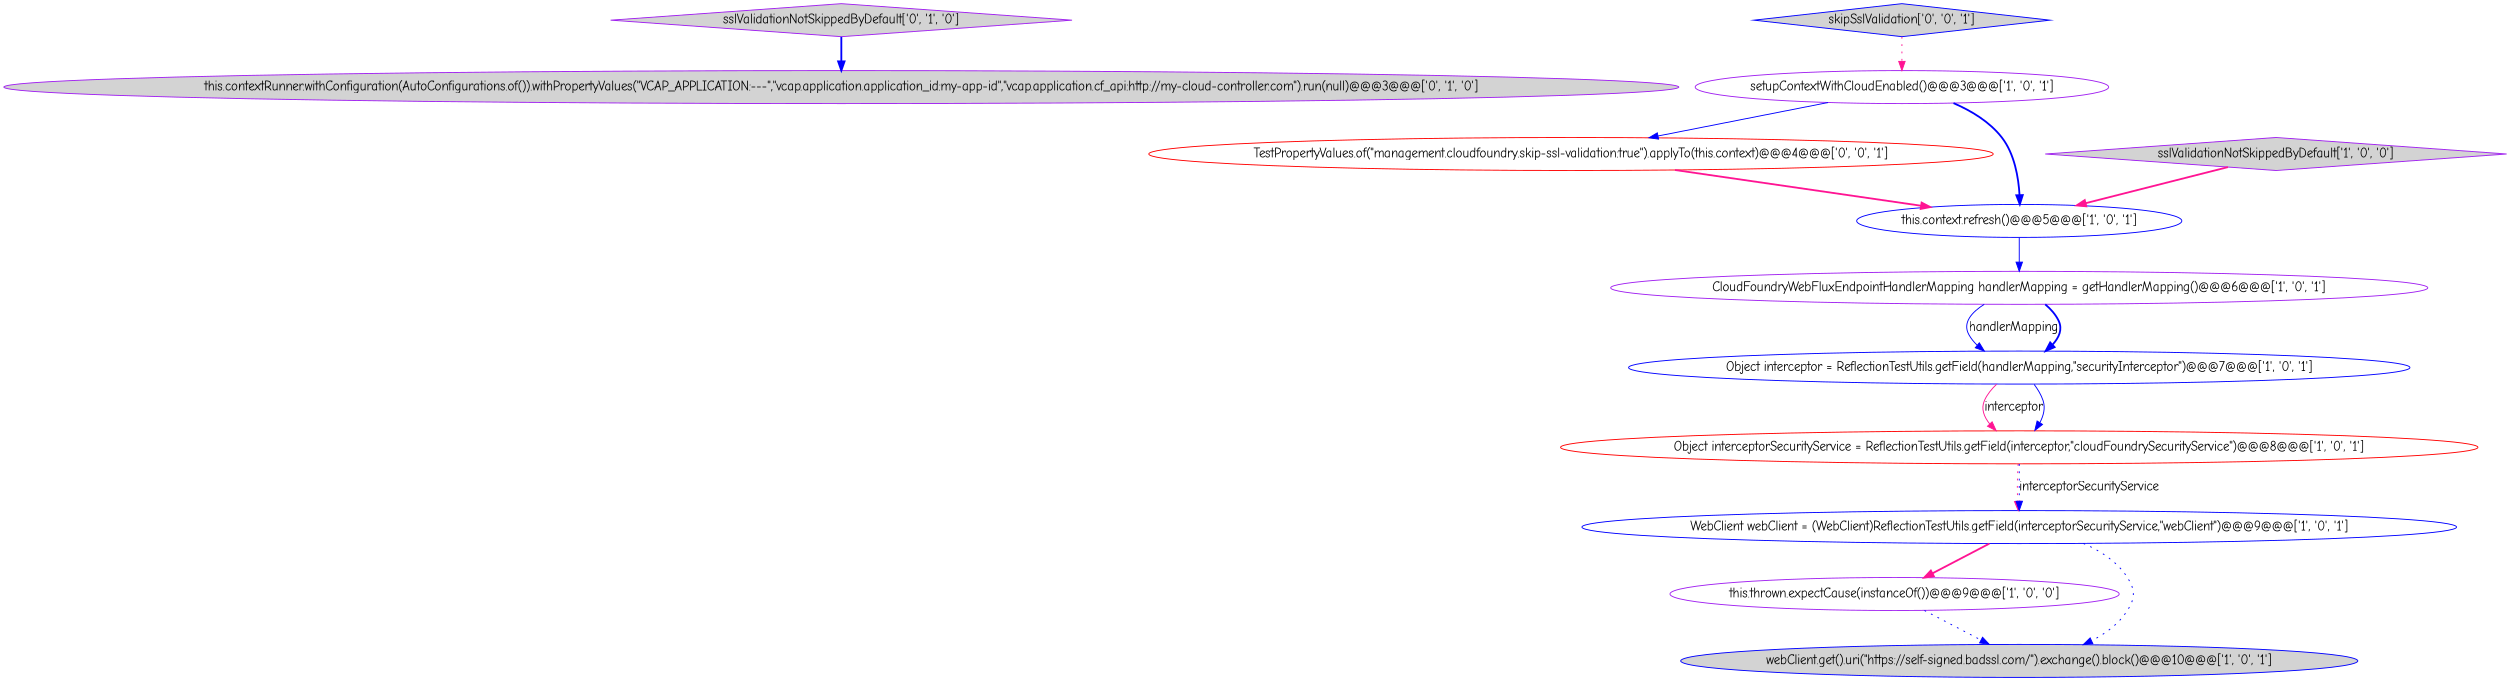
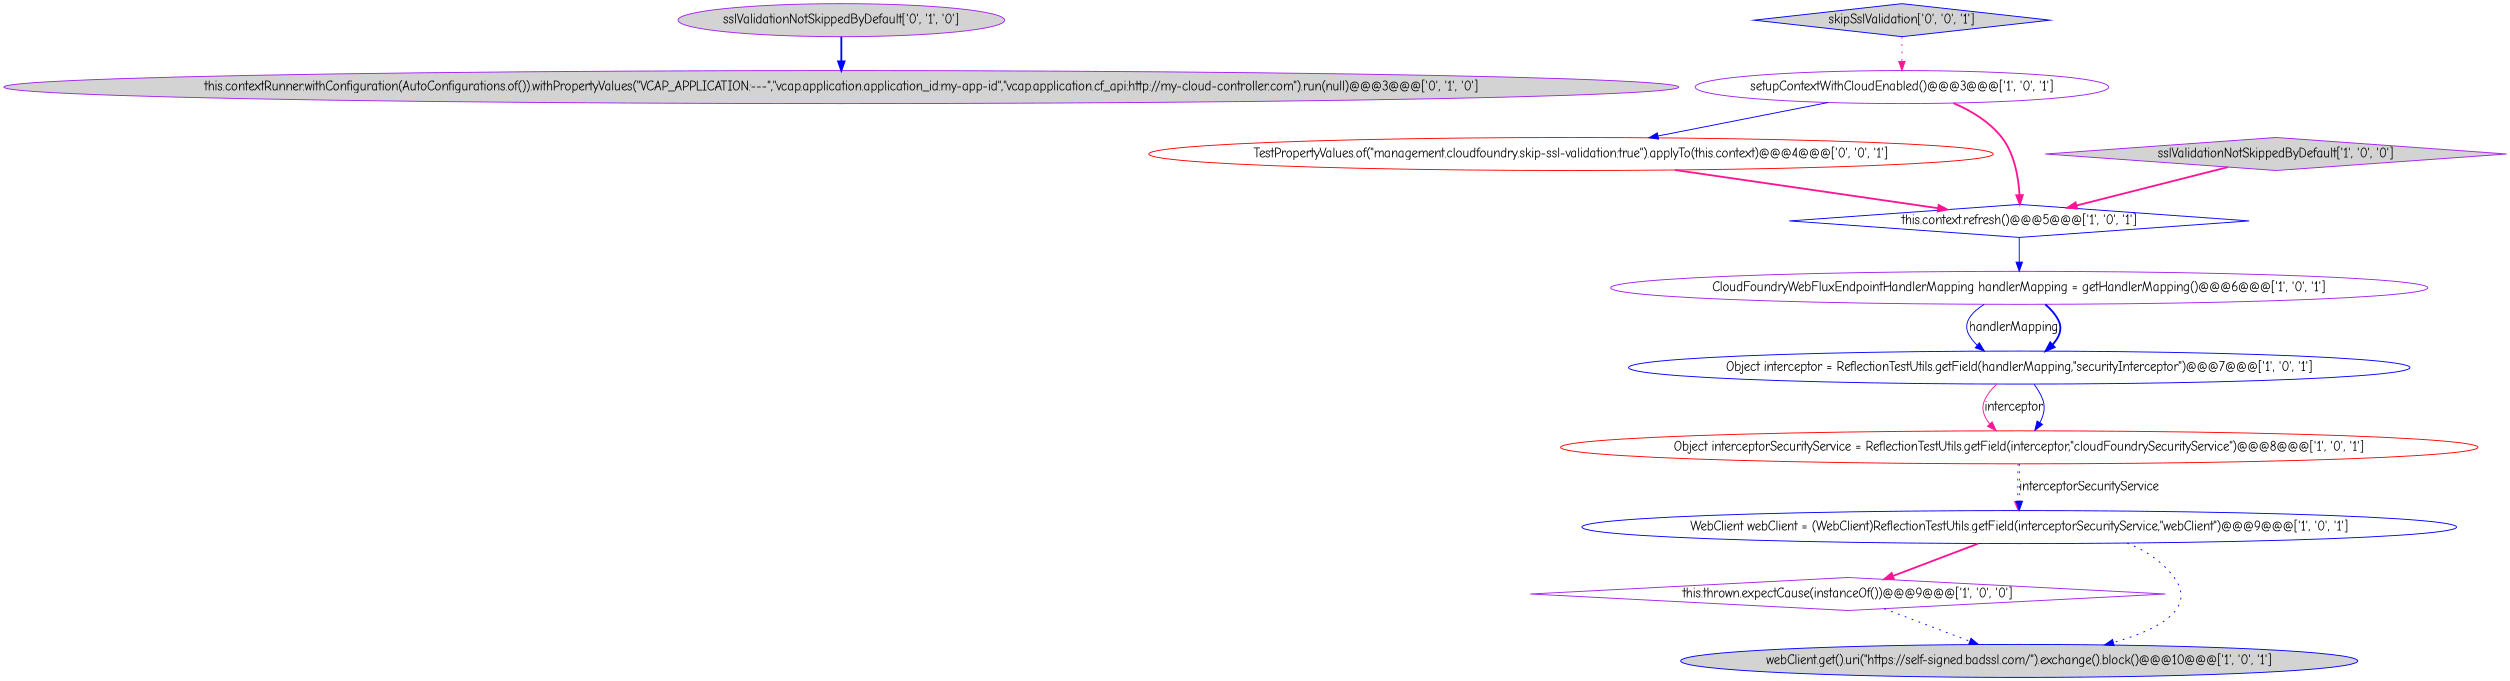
node "sslValidationNotSkippedByDefault['0', '1', '0']": shape diamond -> ellipse
edge "setupContextWithCloudEnabled()@@@3@@@['1', '0', '1']" -> "this.context.refresh()@@@5@@@['1', '0', '1']": color blue -> deeppink
node "this.context.refresh()@@@5@@@['1', '0', '1']": shape ellipse -> diamond
node "this.thrown.expectCause(instanceOf())@@@9@@@['1', '0', '0']": shape ellipse -> diamond
